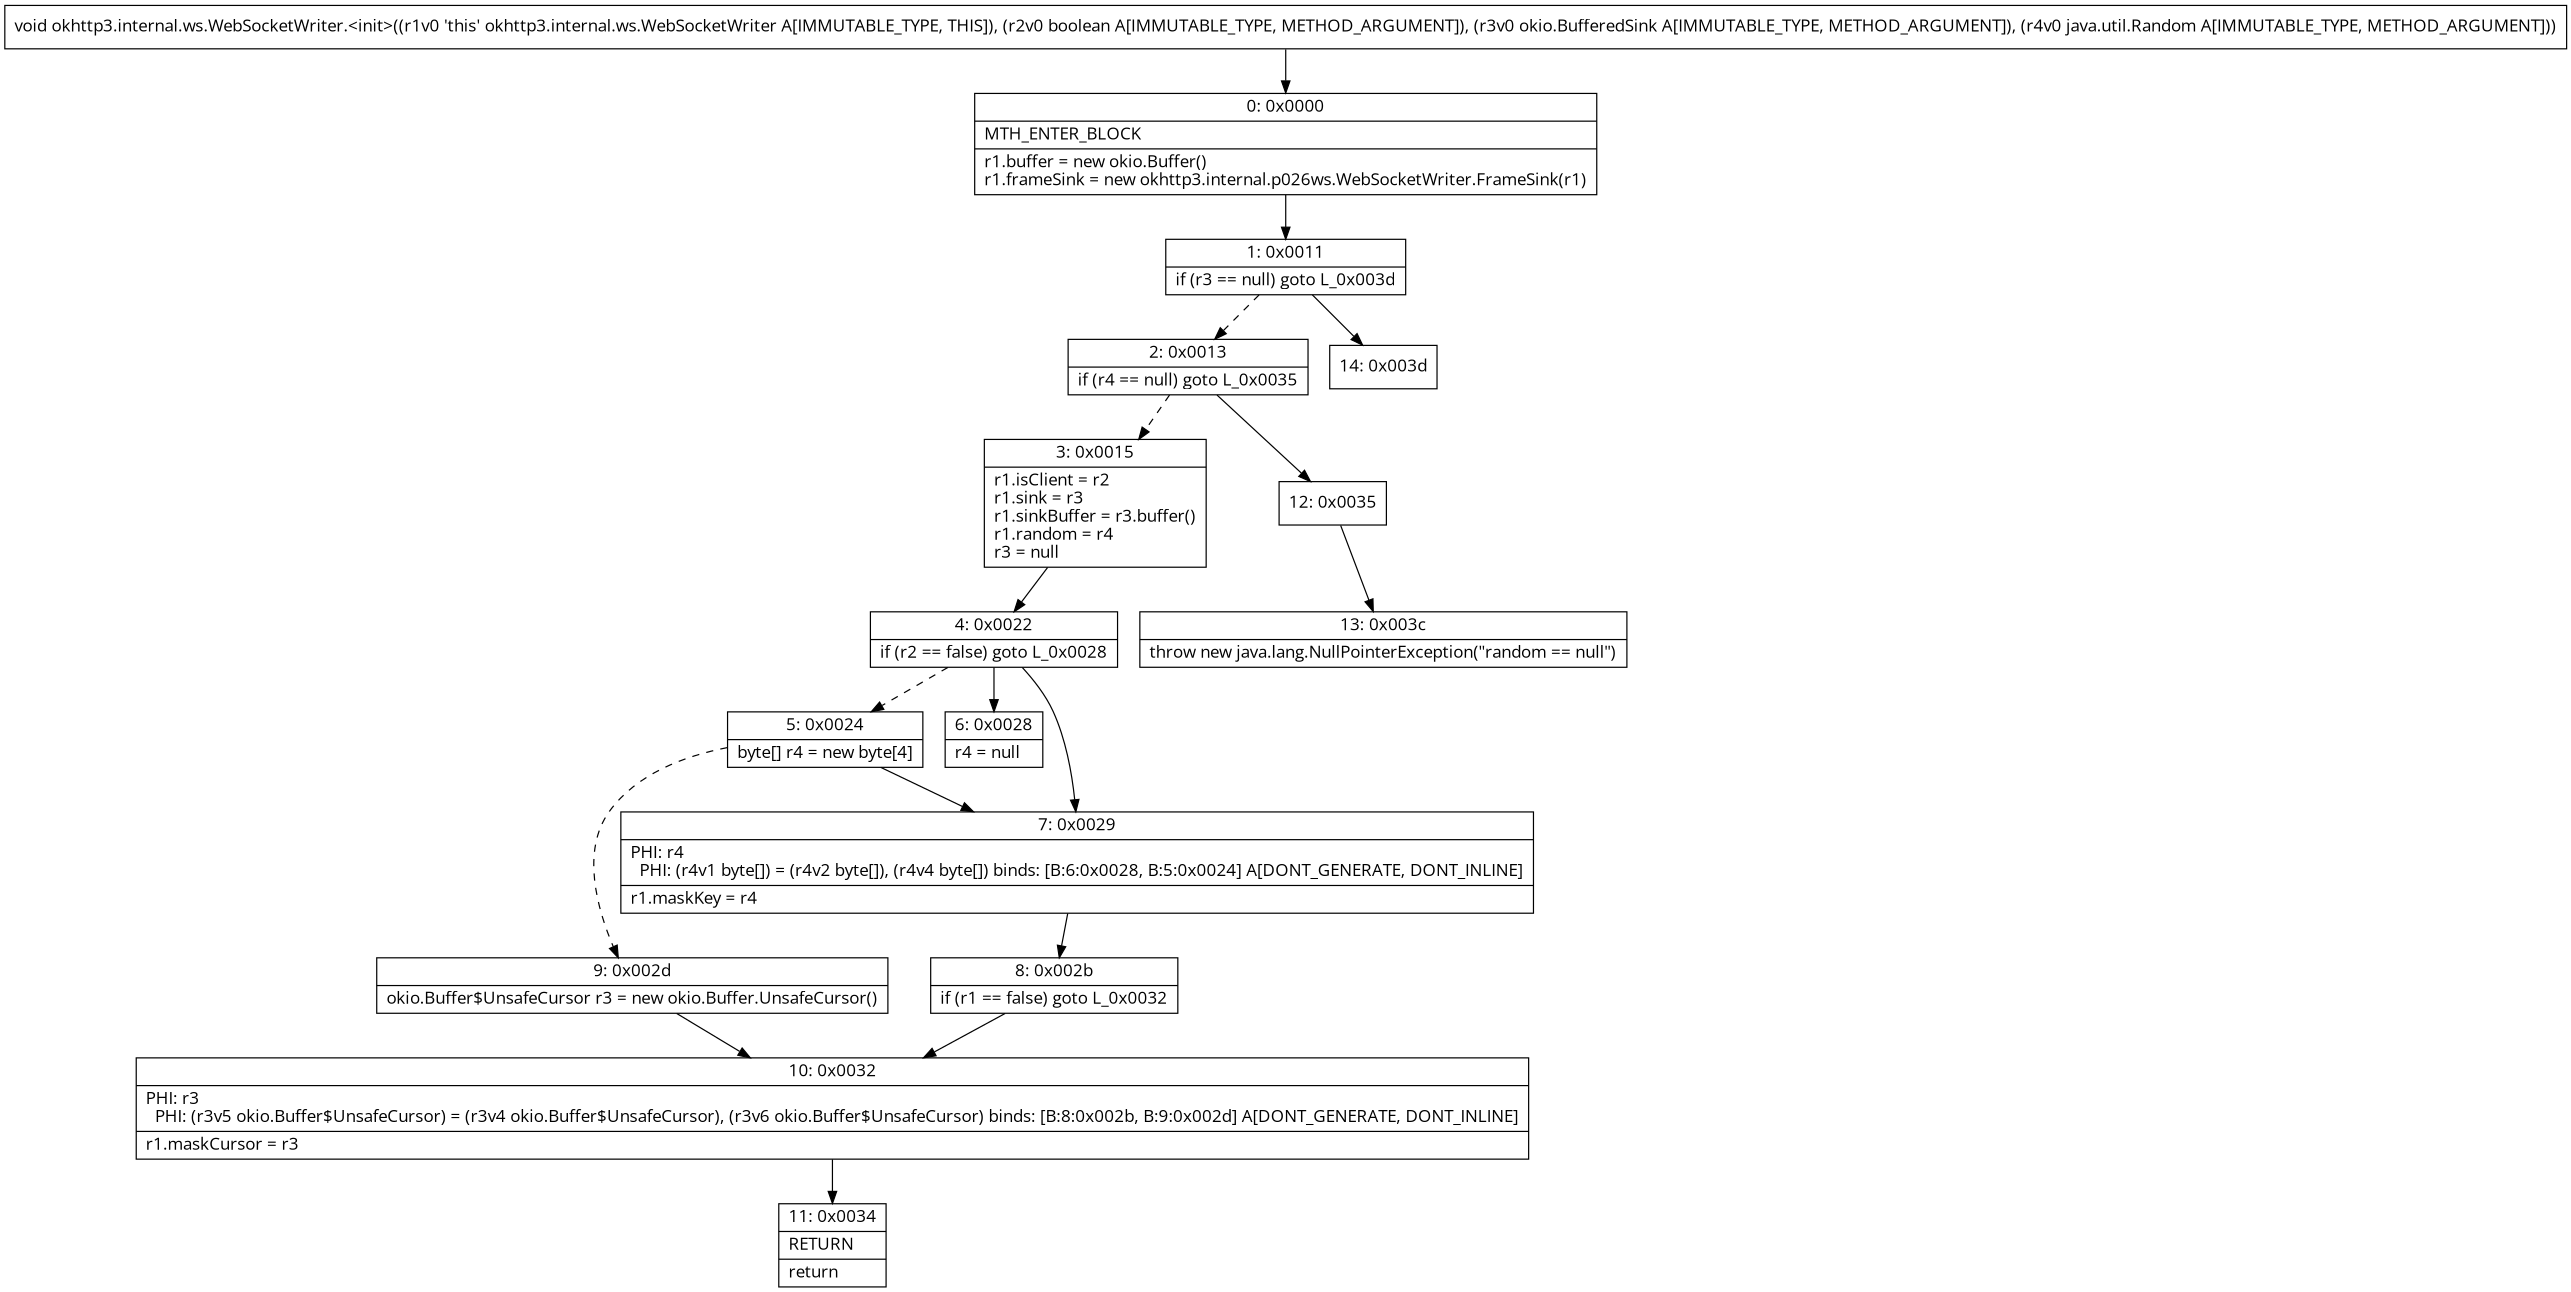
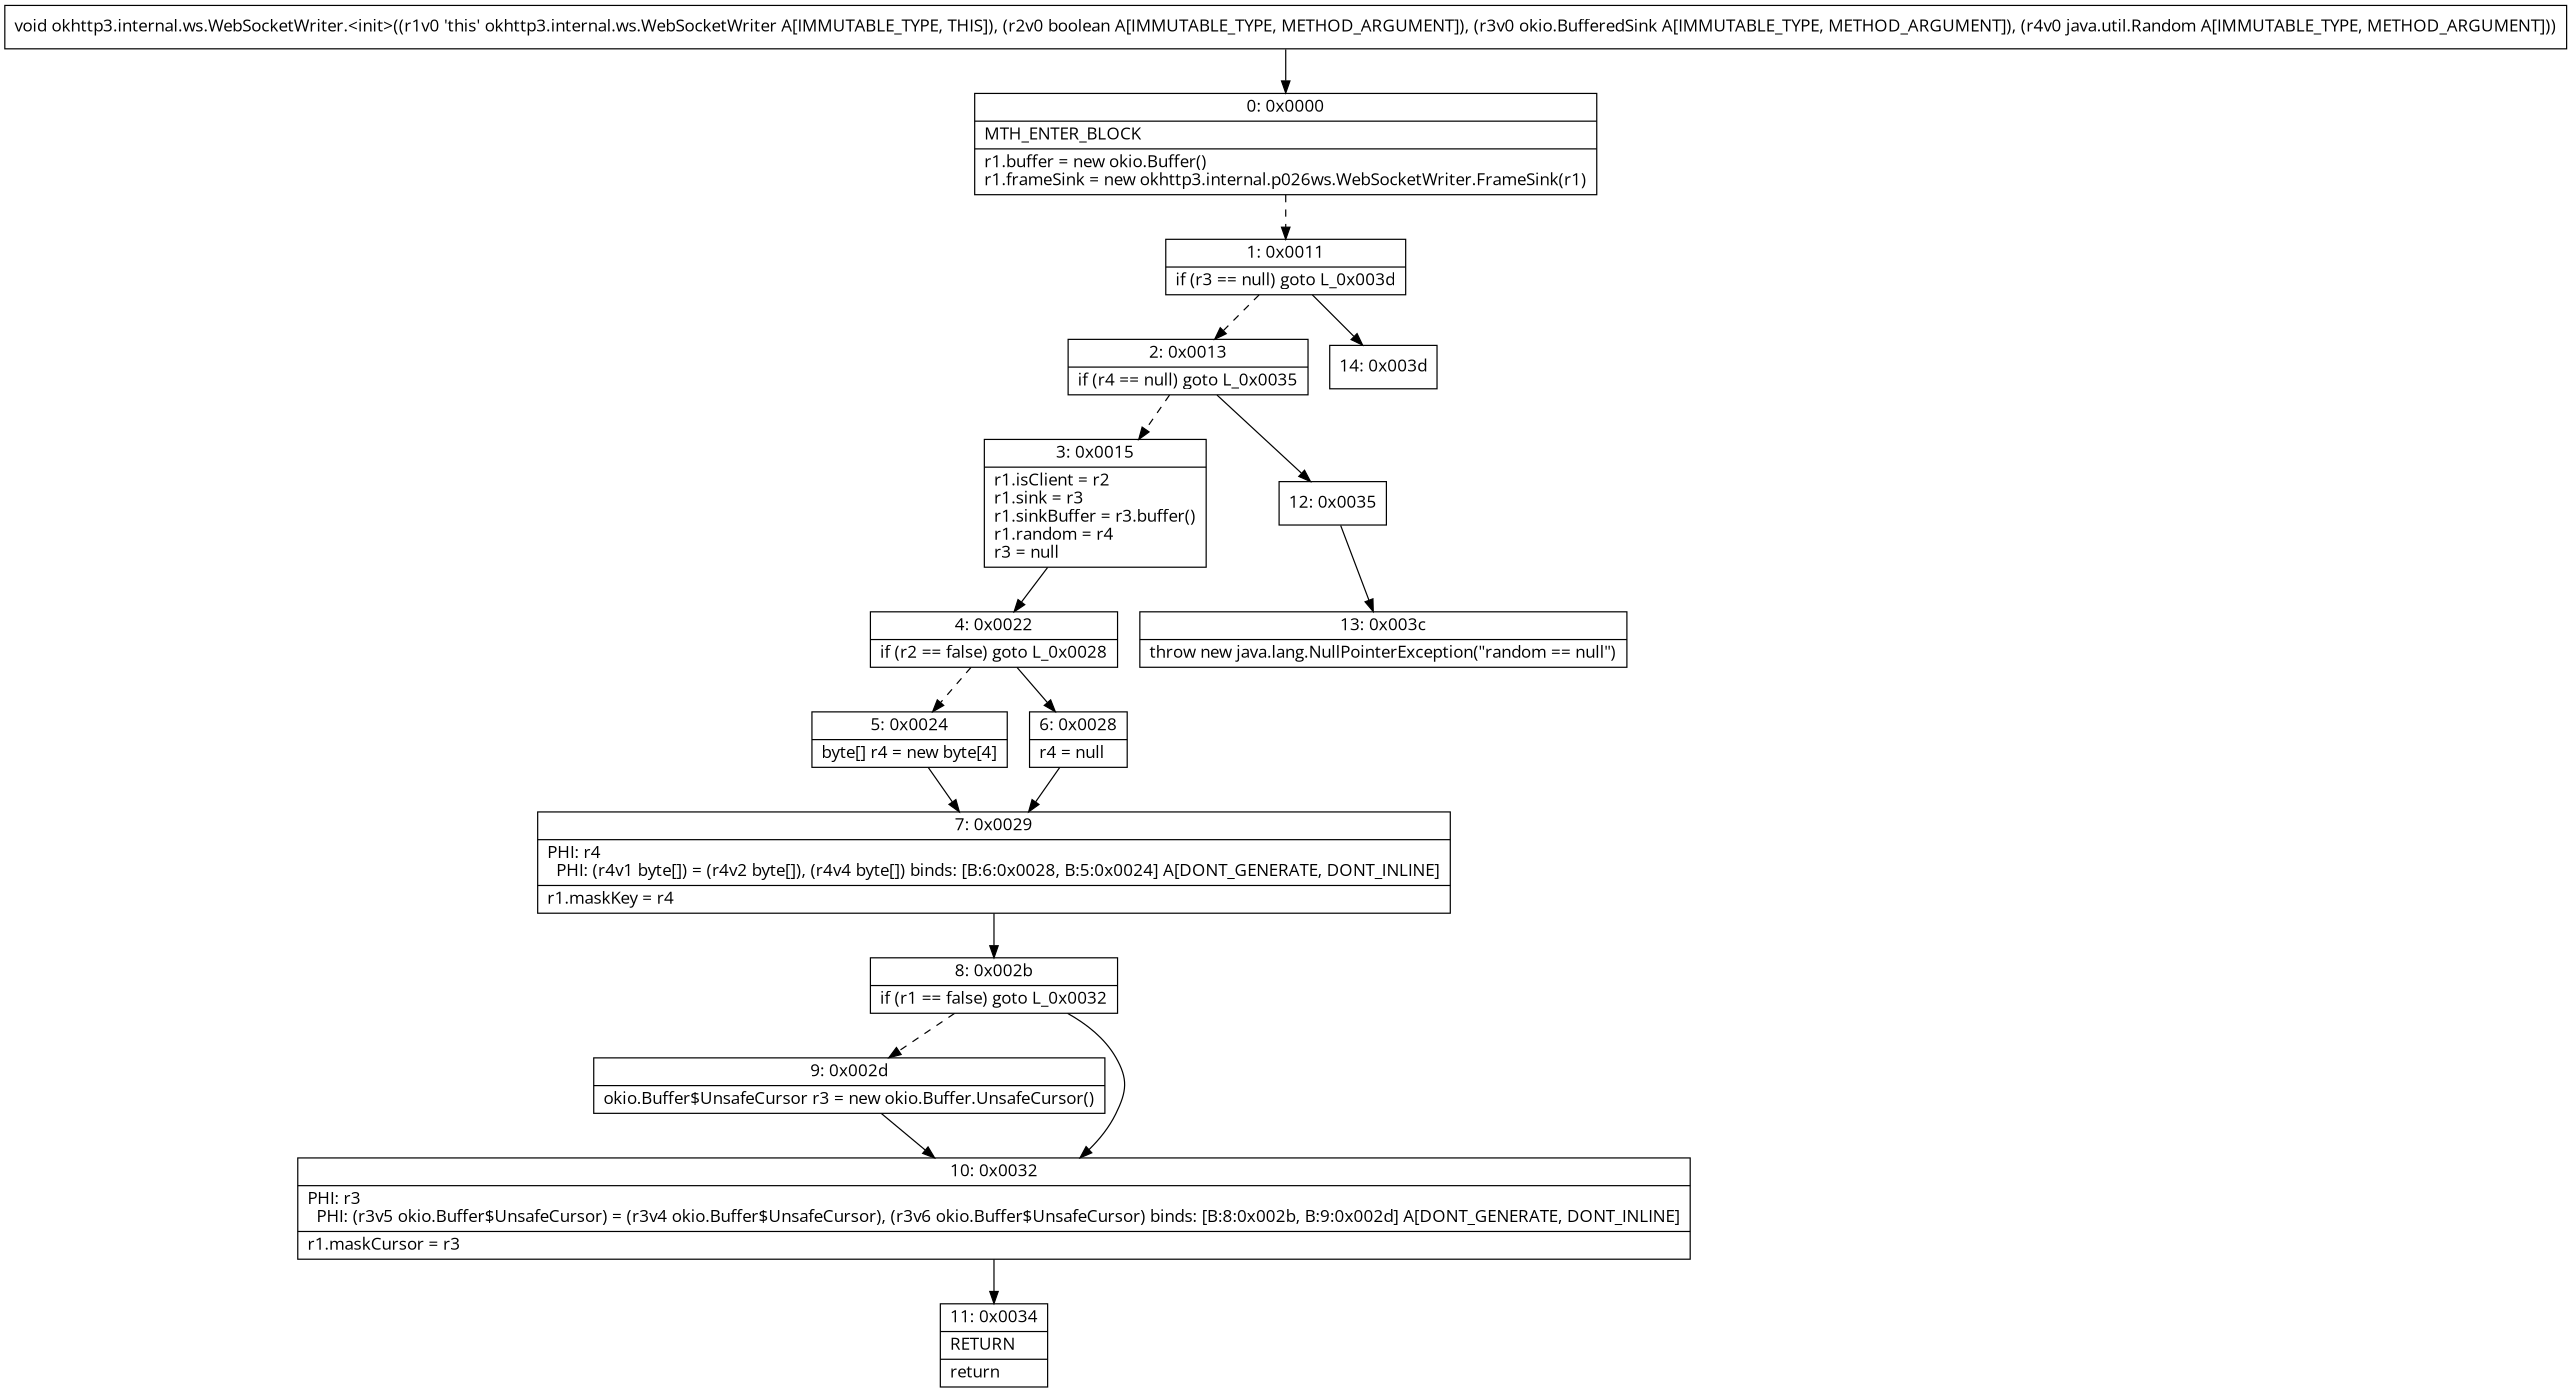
edge "0: 0x0000" -> "1: 0x0011": style solid -> dashed
edge "4: 0x0022" -> "7: 0x0029": now "6: 0x0028" -> "7: 0x0029"
edge "5: 0x0024" -> "9: 0x002d": now "8: 0x002b" -> "9: 0x002d"
